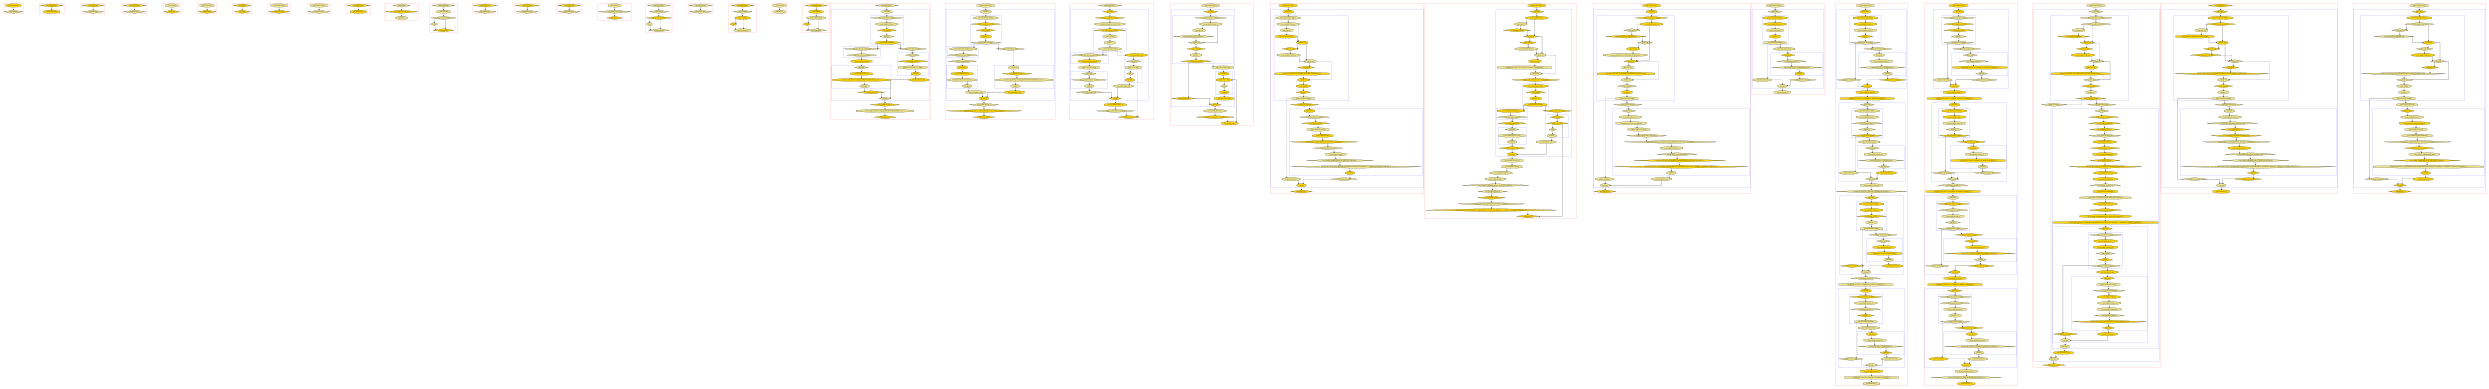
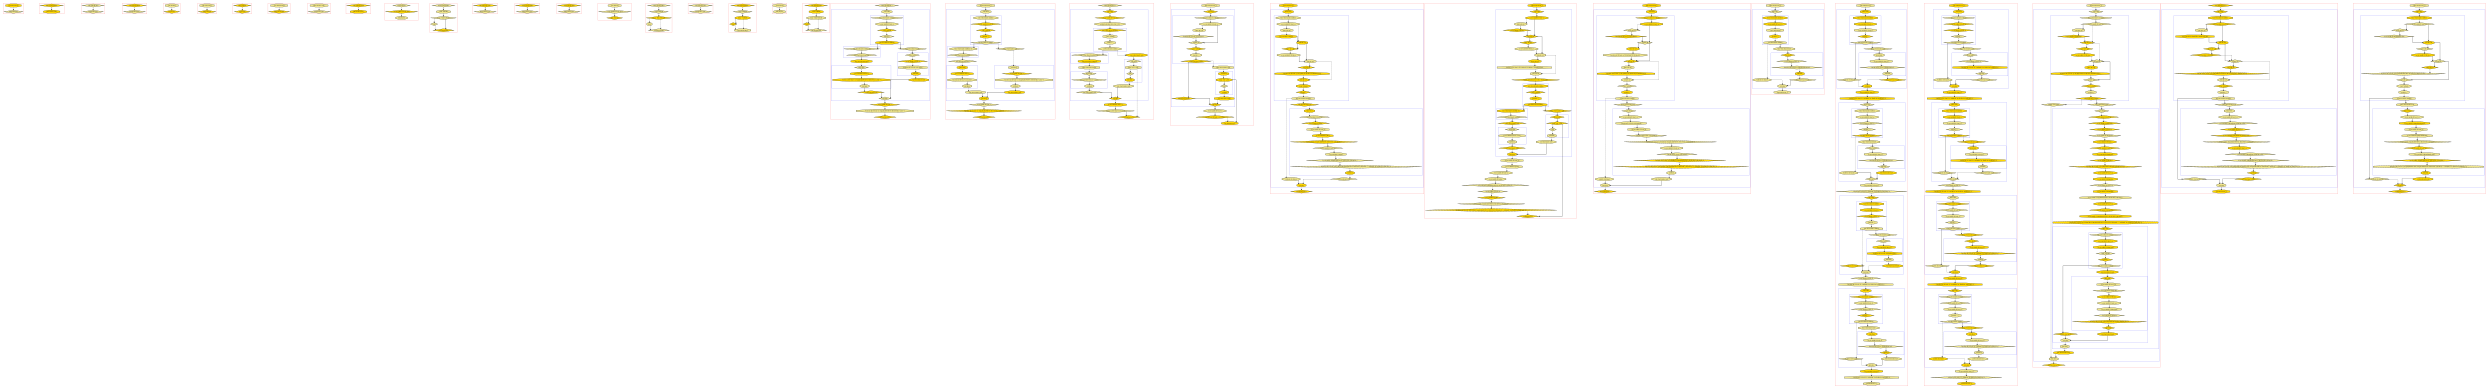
node "Enter function getA": fillcolor gold -> khaki
